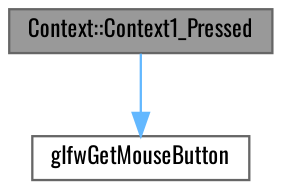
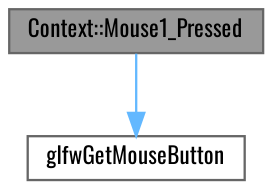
node "Context::Context1_Pressed": label "Context::Context1_Pressed" -> "Context::Mouse1_Pressed"
